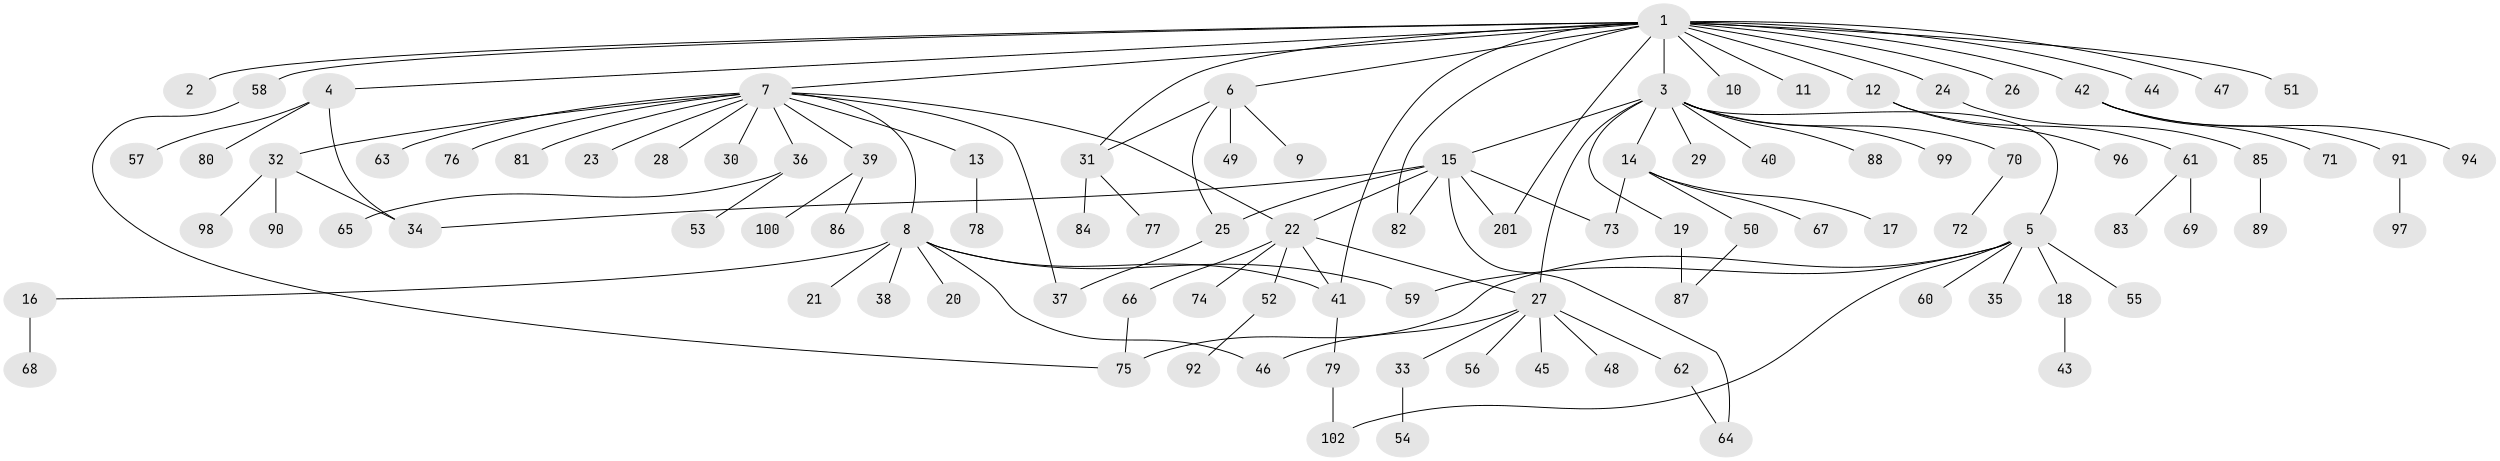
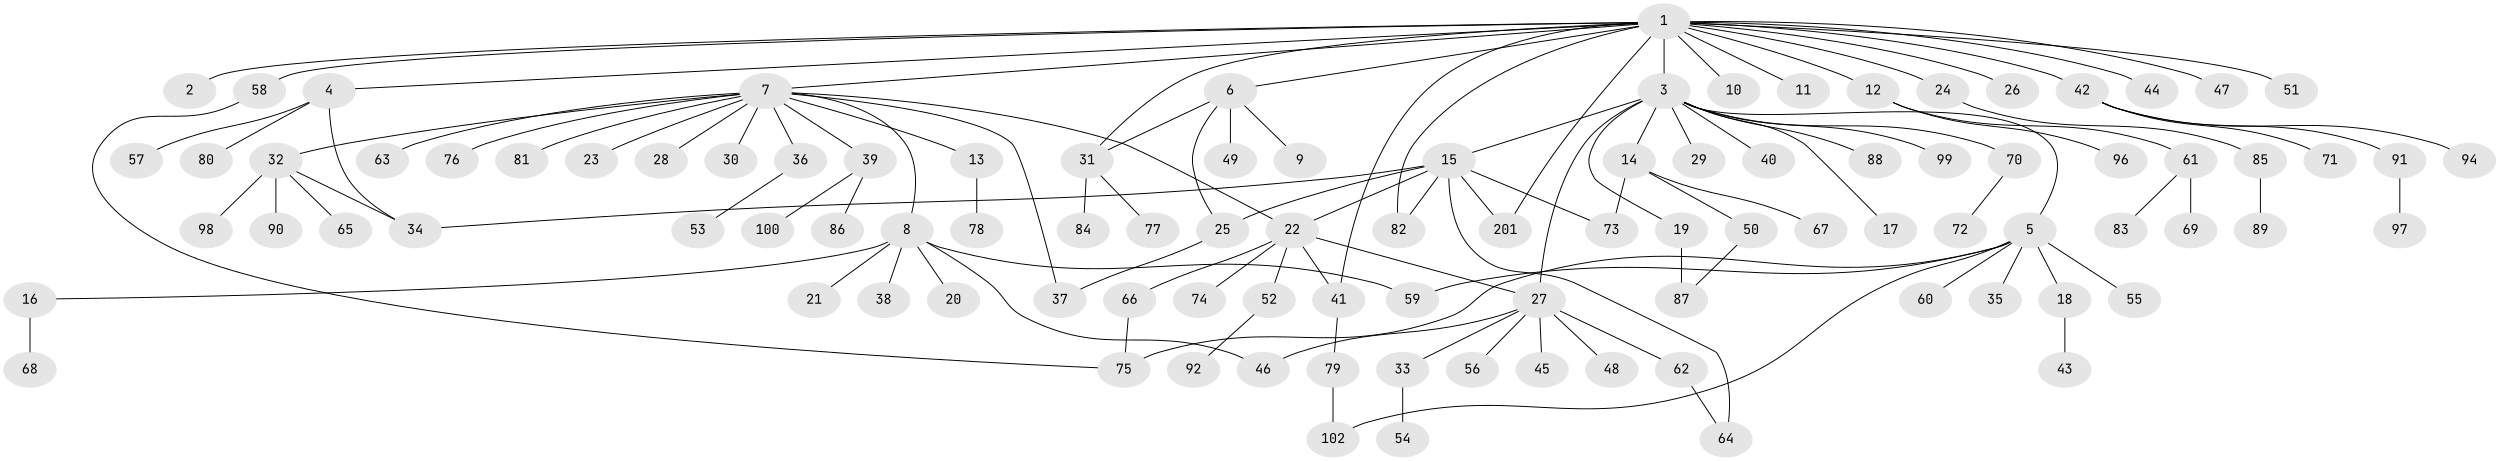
edge "36" -- "65": now "32" -- "65"
edge "14" -- "17": now "3" -- "17"
edge "8" -- "41": removed
